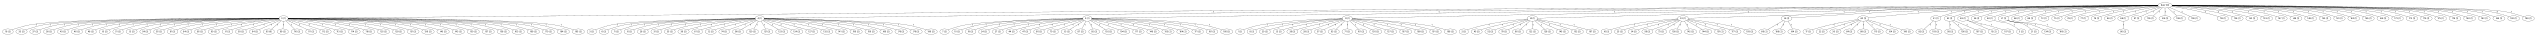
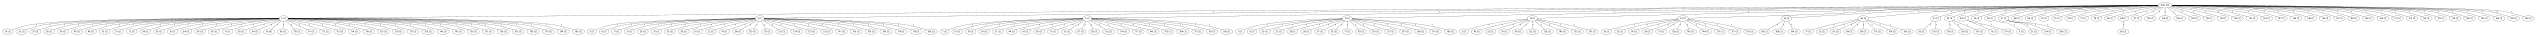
node "116 (1)": added
